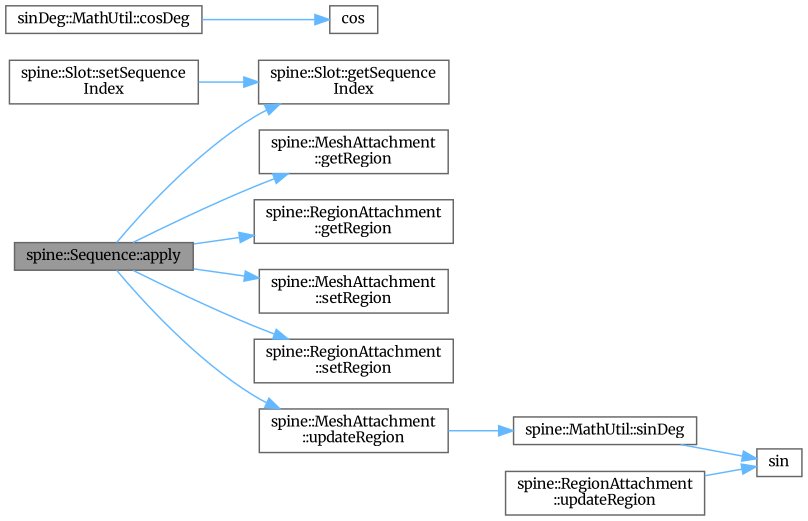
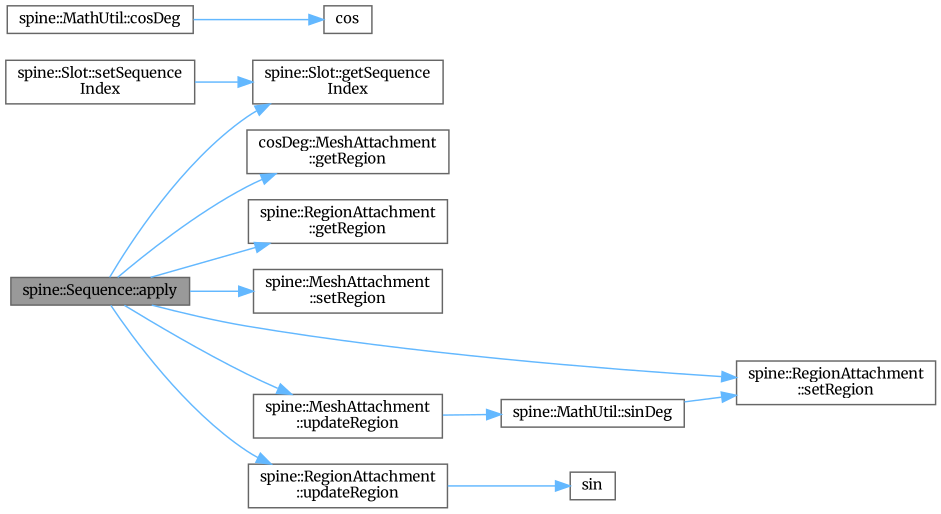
node "sinDeg::MathUtil::cosDeg": label "sinDeg::MathUtil::cosDeg" -> "spine::MathUtil::cosDeg"
node "spine::MeshAttachment ::getRegion": label "spine::MeshAttachment ::getRegion" -> "cosDeg::MeshAttachment ::getRegion"
edge "spine::Sequence::apply" -> "spine::RegionAttachment ::updateRegion": added
edge "spine::MathUtil::sinDeg" -> "sin": now "spine::MathUtil::sinDeg" -> "spine::RegionAttachment ::setRegion"
